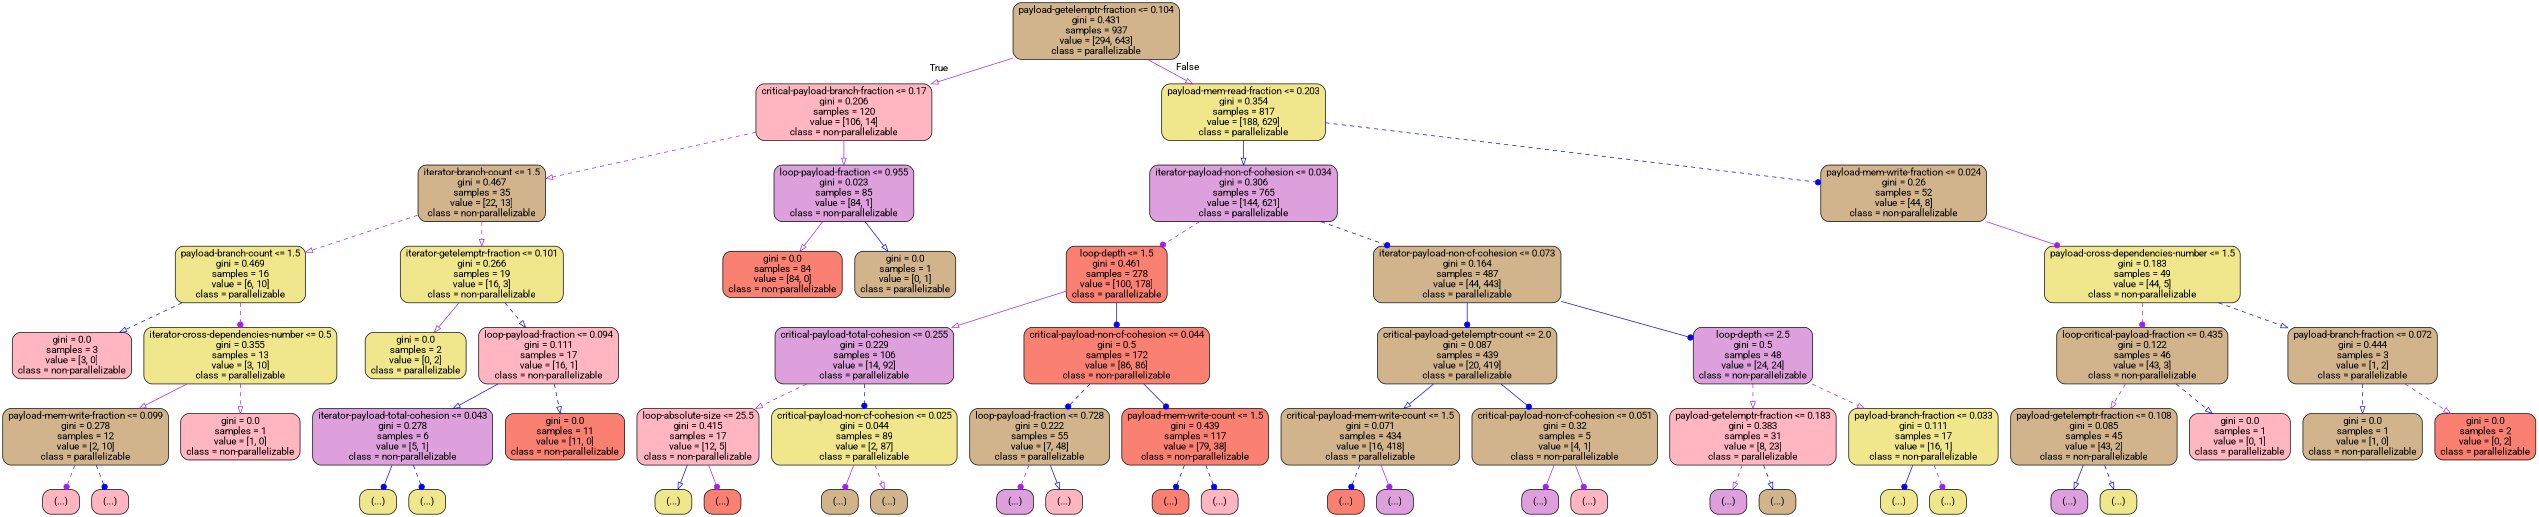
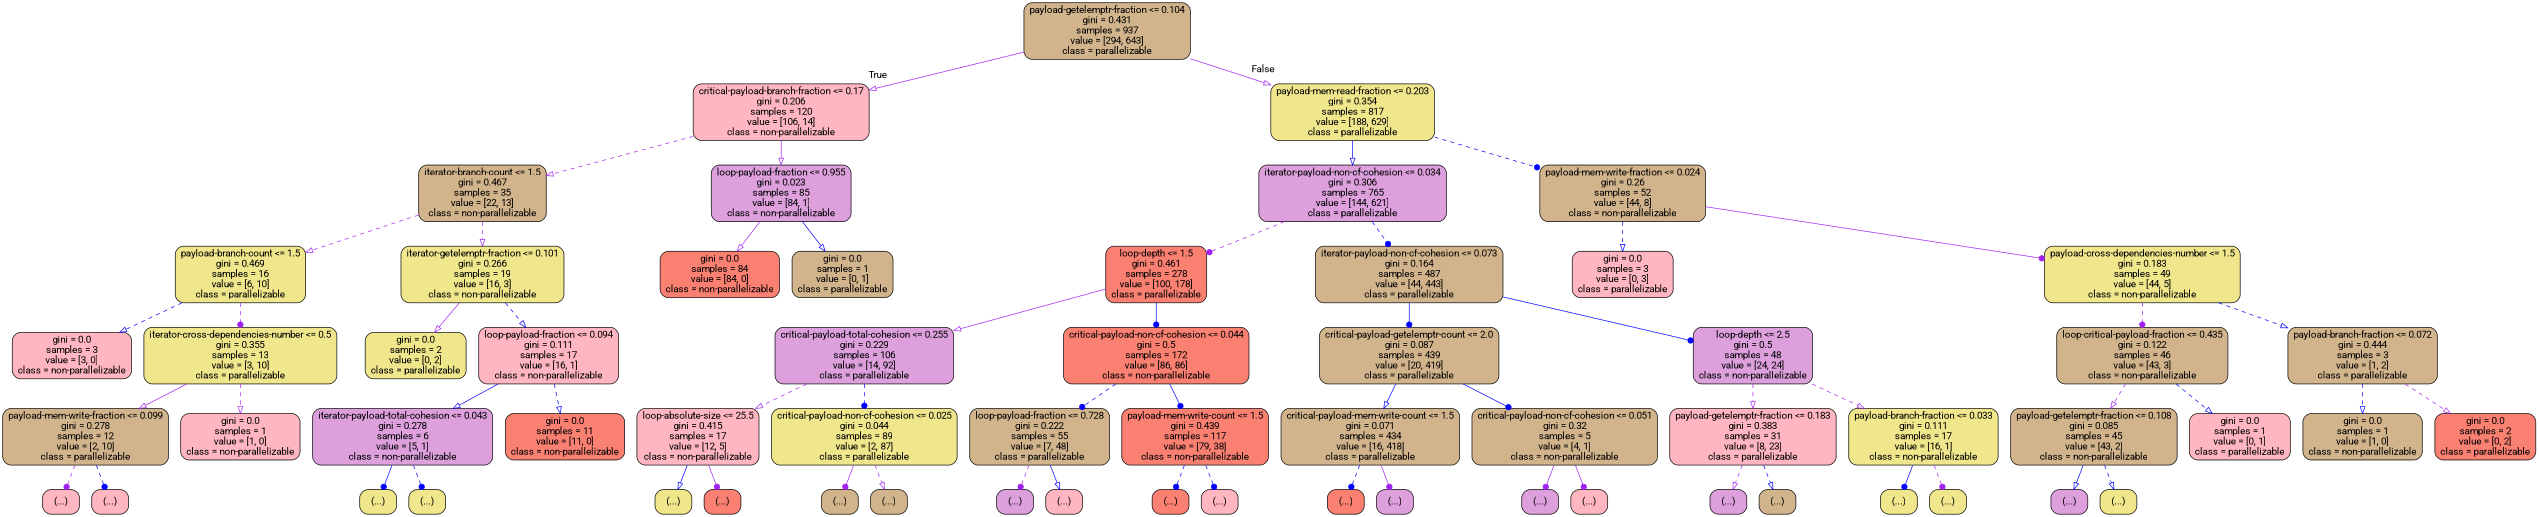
node "gini = 0.0 samples = 3 value = [0, 3] class = parallelizable": added
